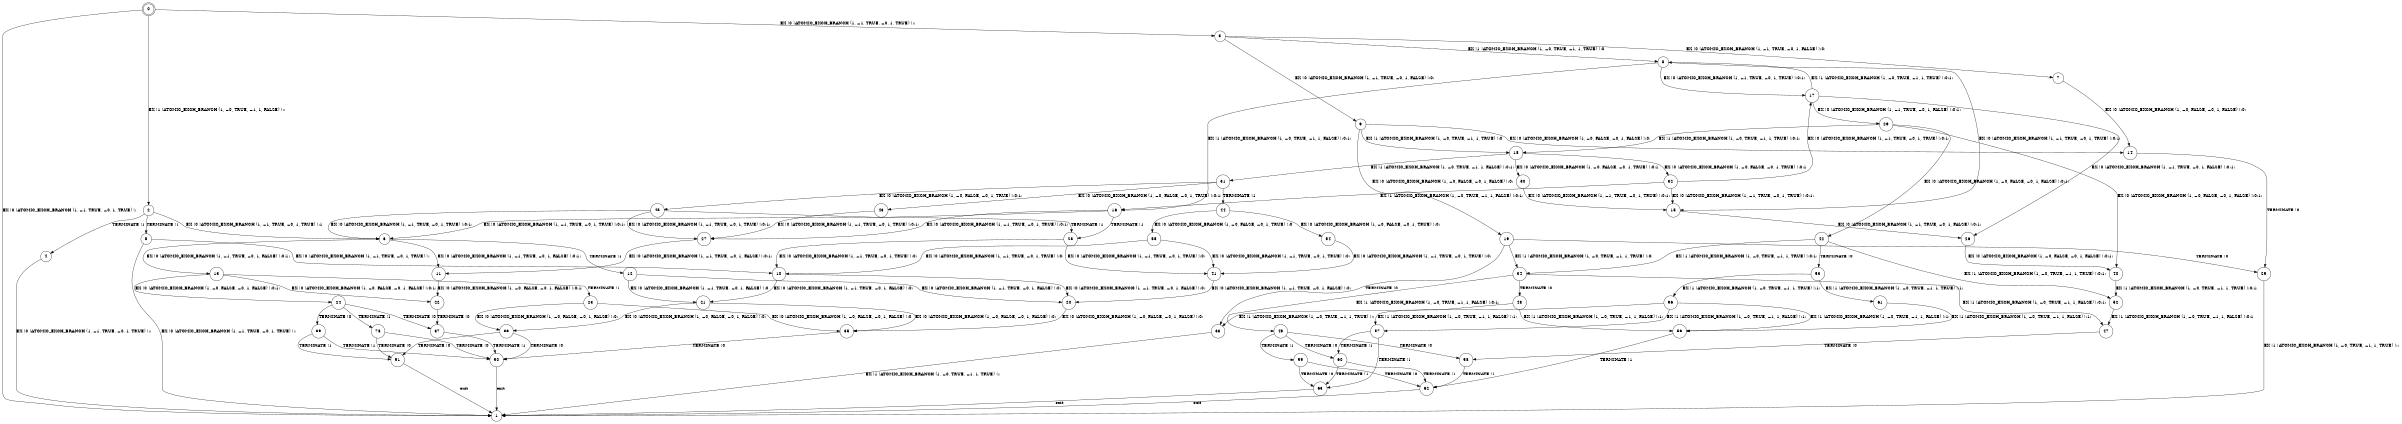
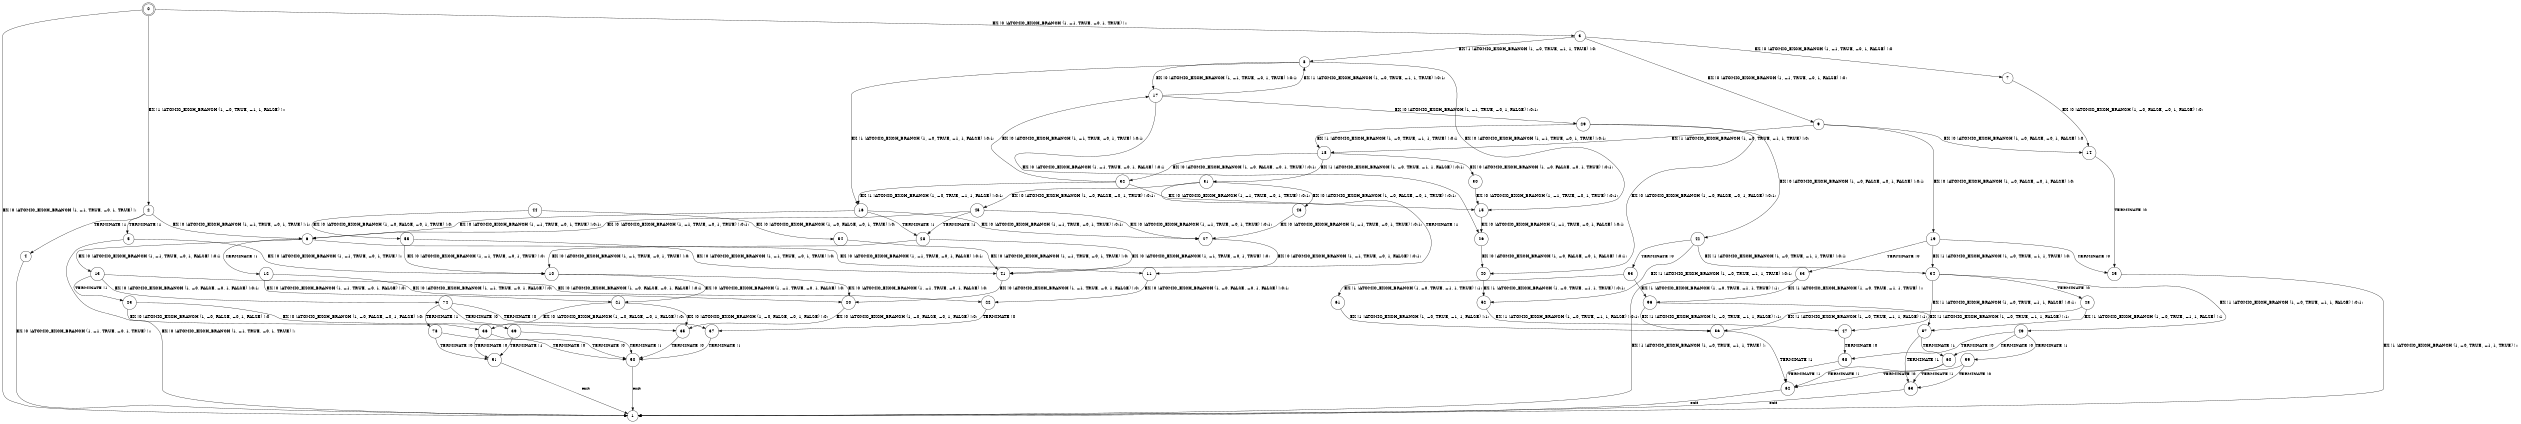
edge "31" -> "44": now "31" -> "41"
node "24": label "24" -> "74"
edge "96" -> "33": reversed
